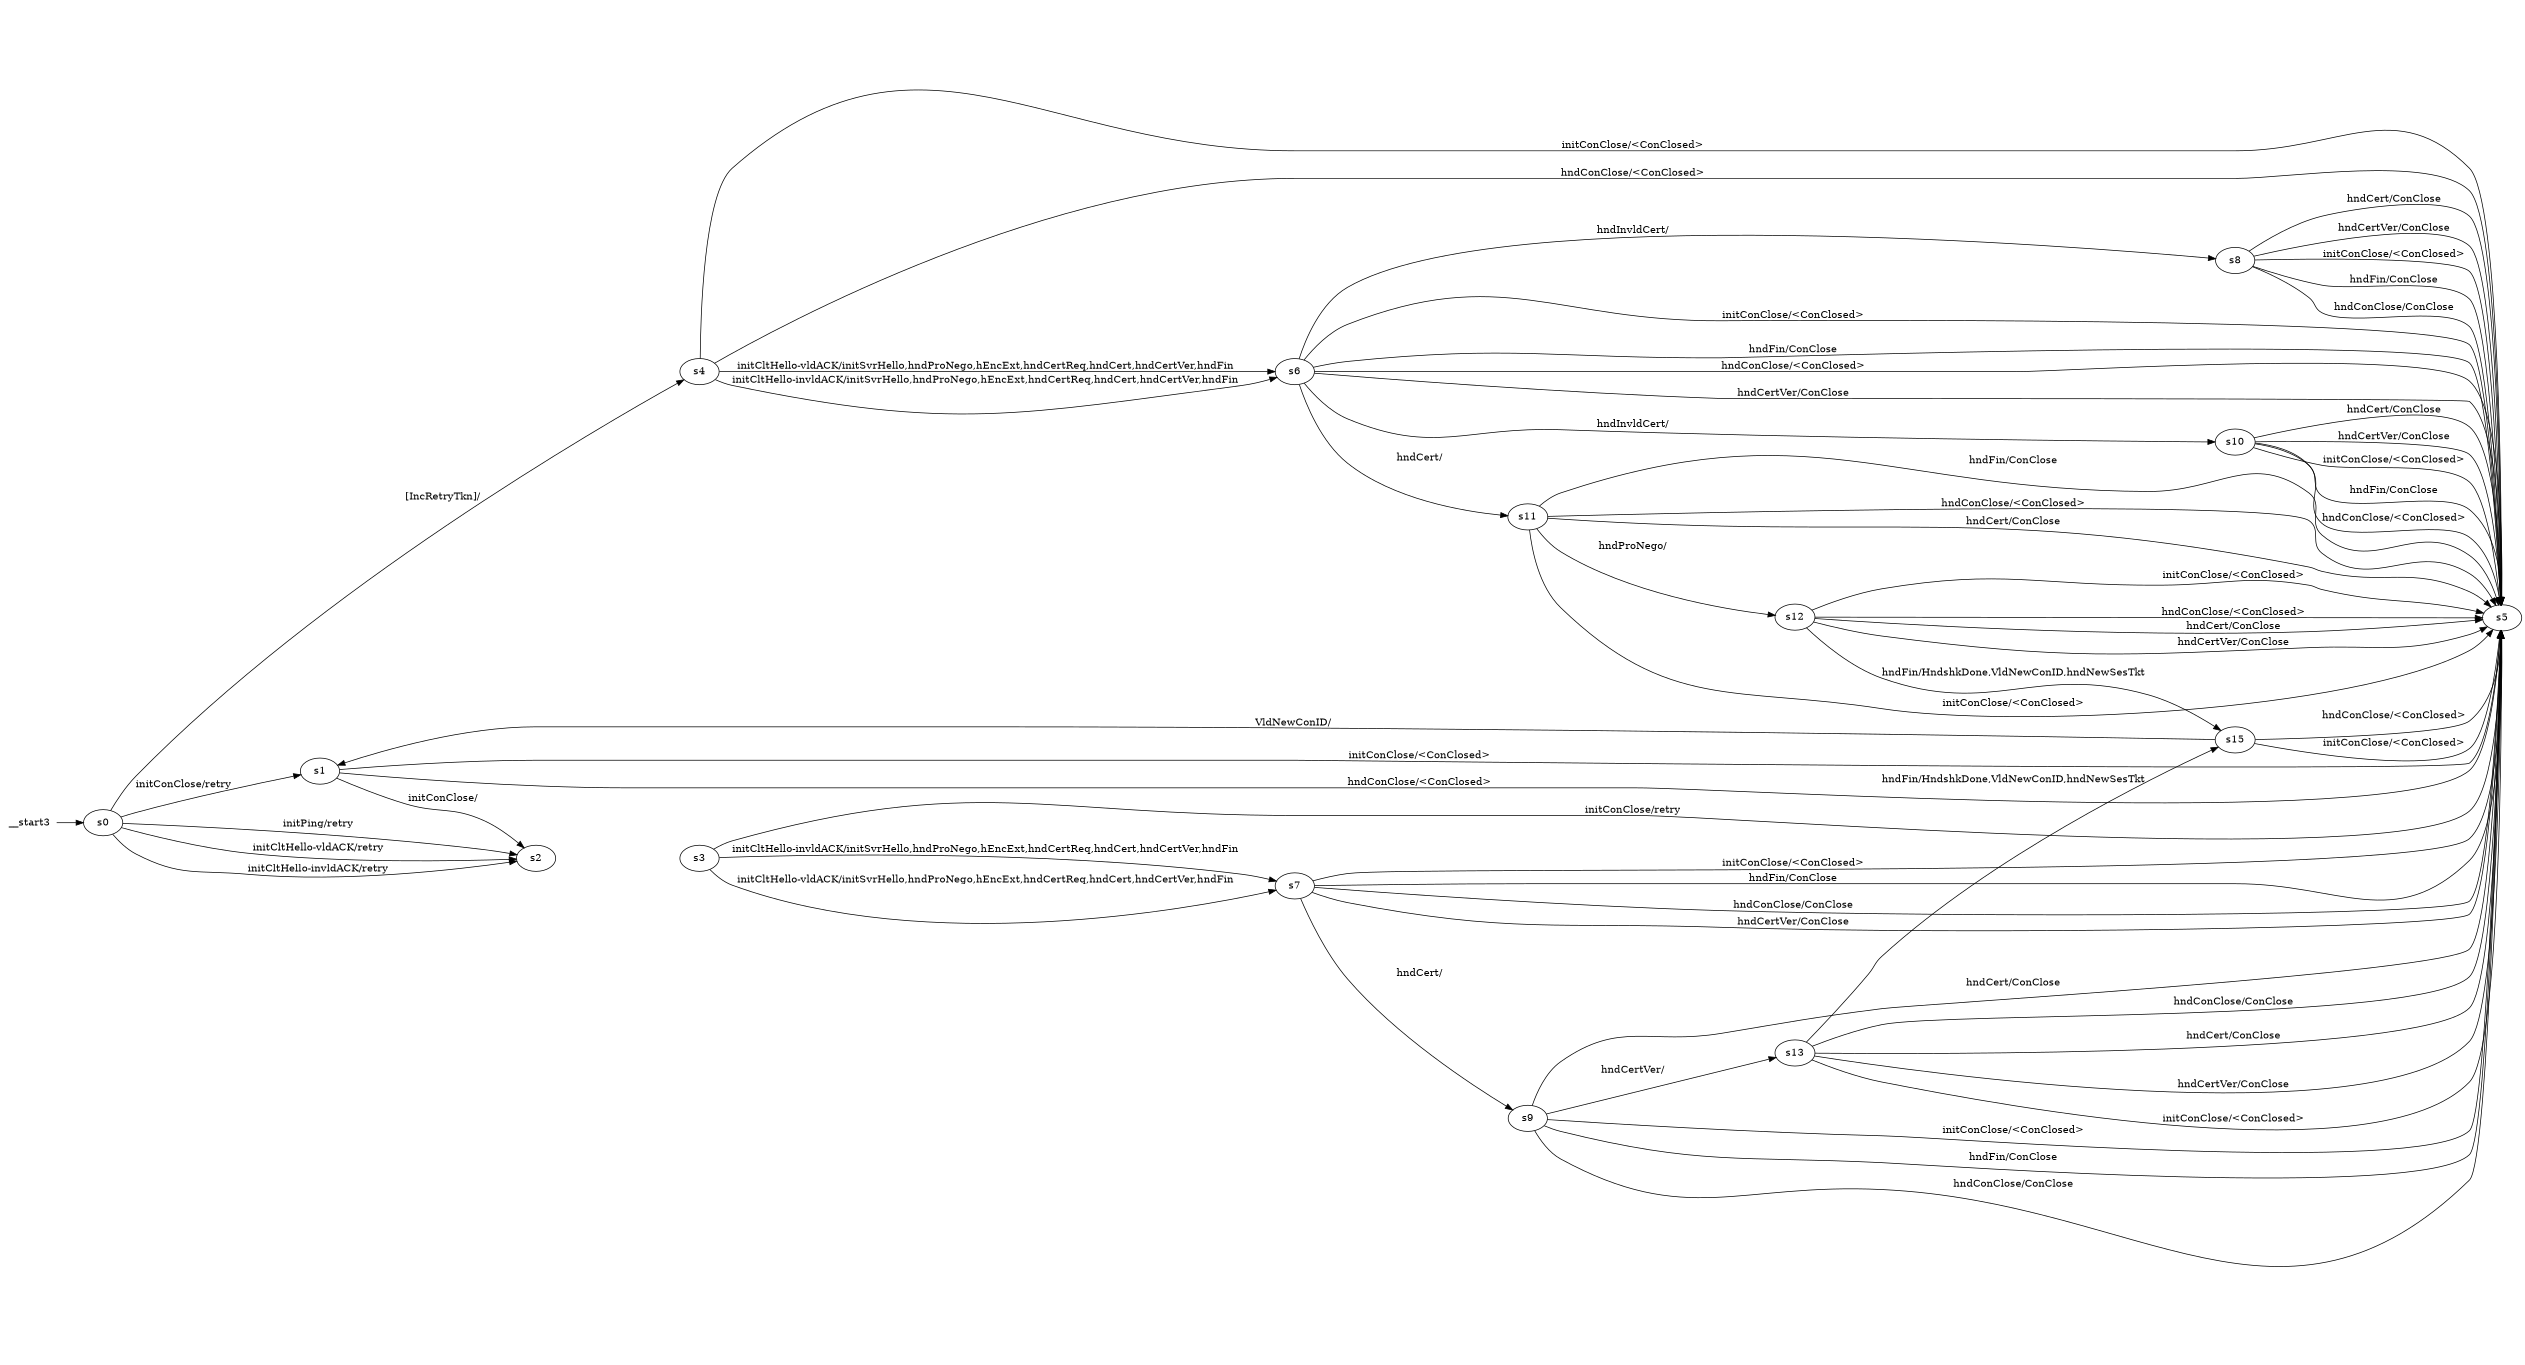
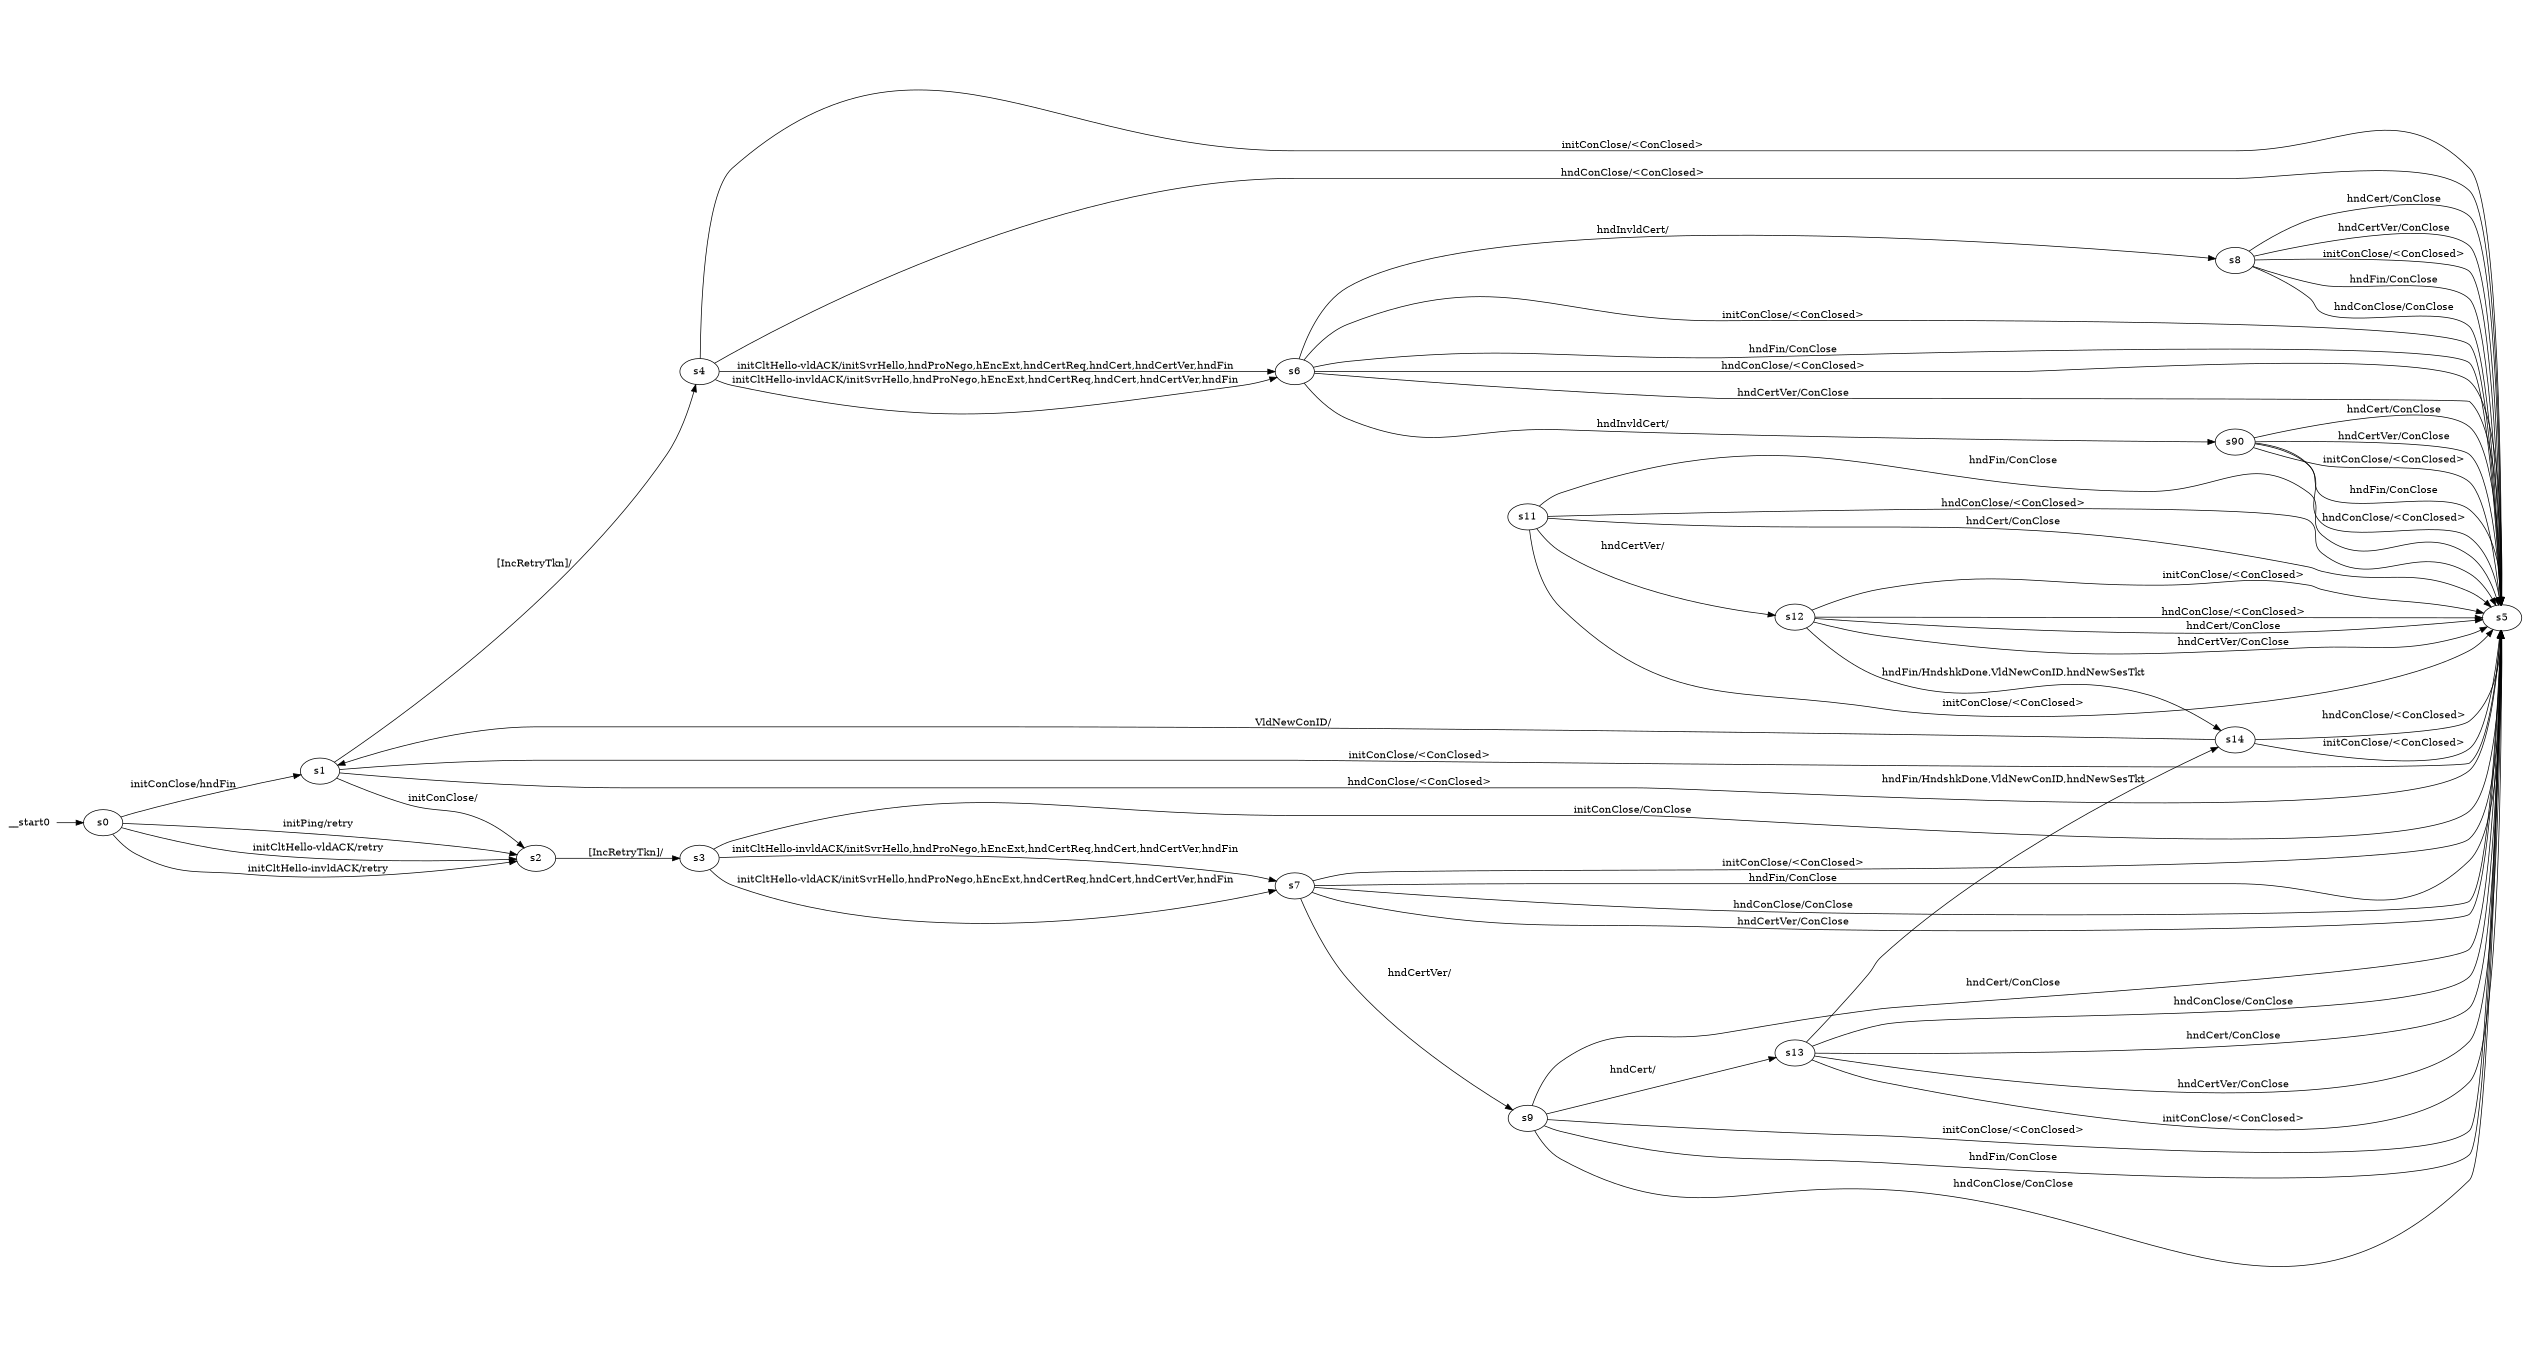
node "s10": label "s10" -> "s90"
edge "s6" -> "s11": removed, label "hndCert/"
edge "s11" -> "s12": label "hndProNego/ " -> "hndCertVer/ "
edge "s0" -> "s4": now "s1" -> "s4"
node "s15": label "s15" -> "s14"
edge "s0" -> "s1": label "initConClose/retry " -> "initConClose/hndFin "
edge "s3" -> "s5": label "initConClose/retry " -> "initConClose/ConClose "
node "__start3": label "__start3" -> "__start0"
edge "s2" -> "s3": added, label "[IncRetryTkn]/"
edge "s7" -> "s9": label "hndCert/ " -> "hndCertVer/ "
edge "s9" -> "s13": label "hndCertVer/ " -> "hndCert/ "
